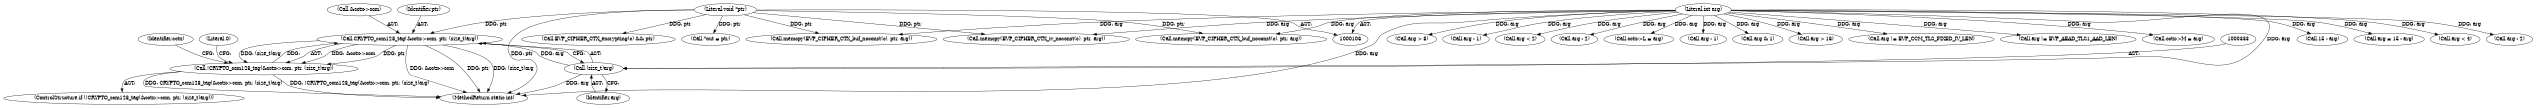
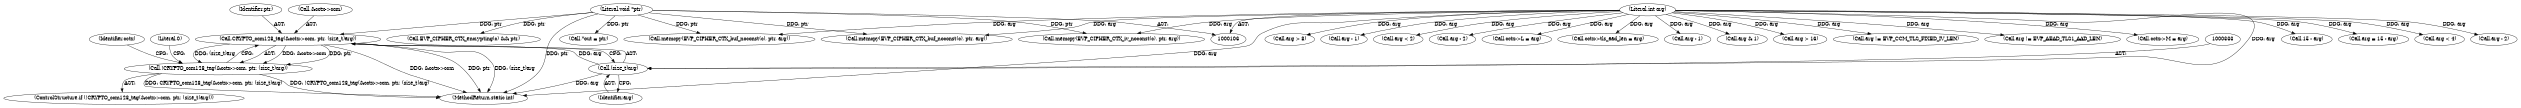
node "(Call,cctx->tls_aad_len = arg)": added
edge "(Call,!CRYPTO_ccm128_tag(&cctx->ccm, ptr, (size_t)arg))" -> "(Call,CRYPTO_ccm128_tag(&cctx->ccm, ptr, (size_t)arg))": label "DDG: " -> "CFG: "
